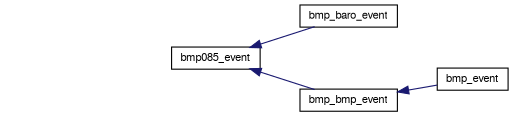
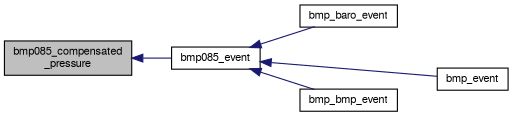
node "bmp085_compensated _pressure": added
edge "bmp_event" -> "bmp_bmp_event": now "bmp_event" -> "bmp085_event"
